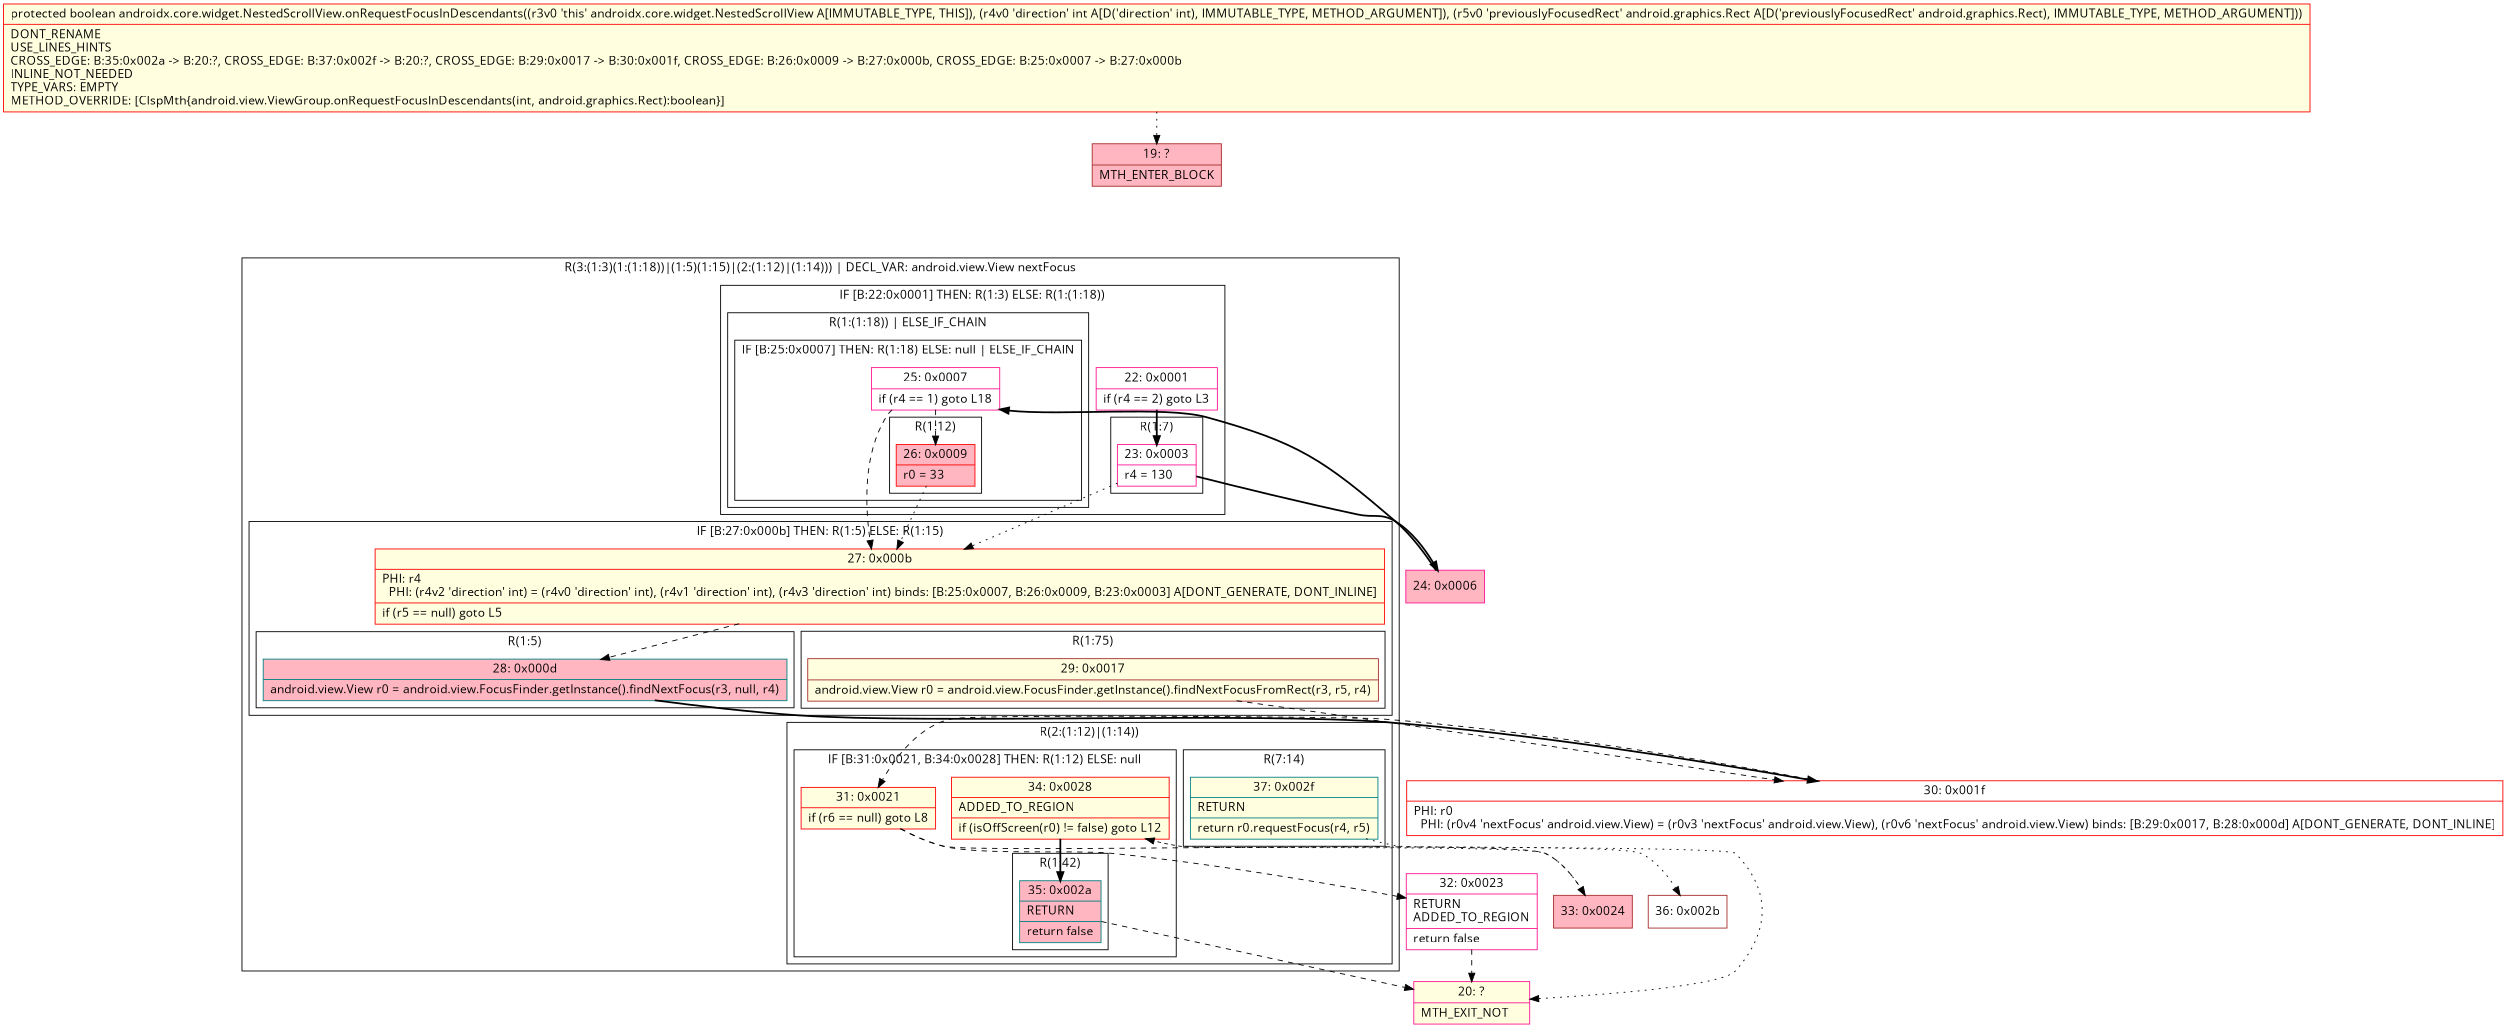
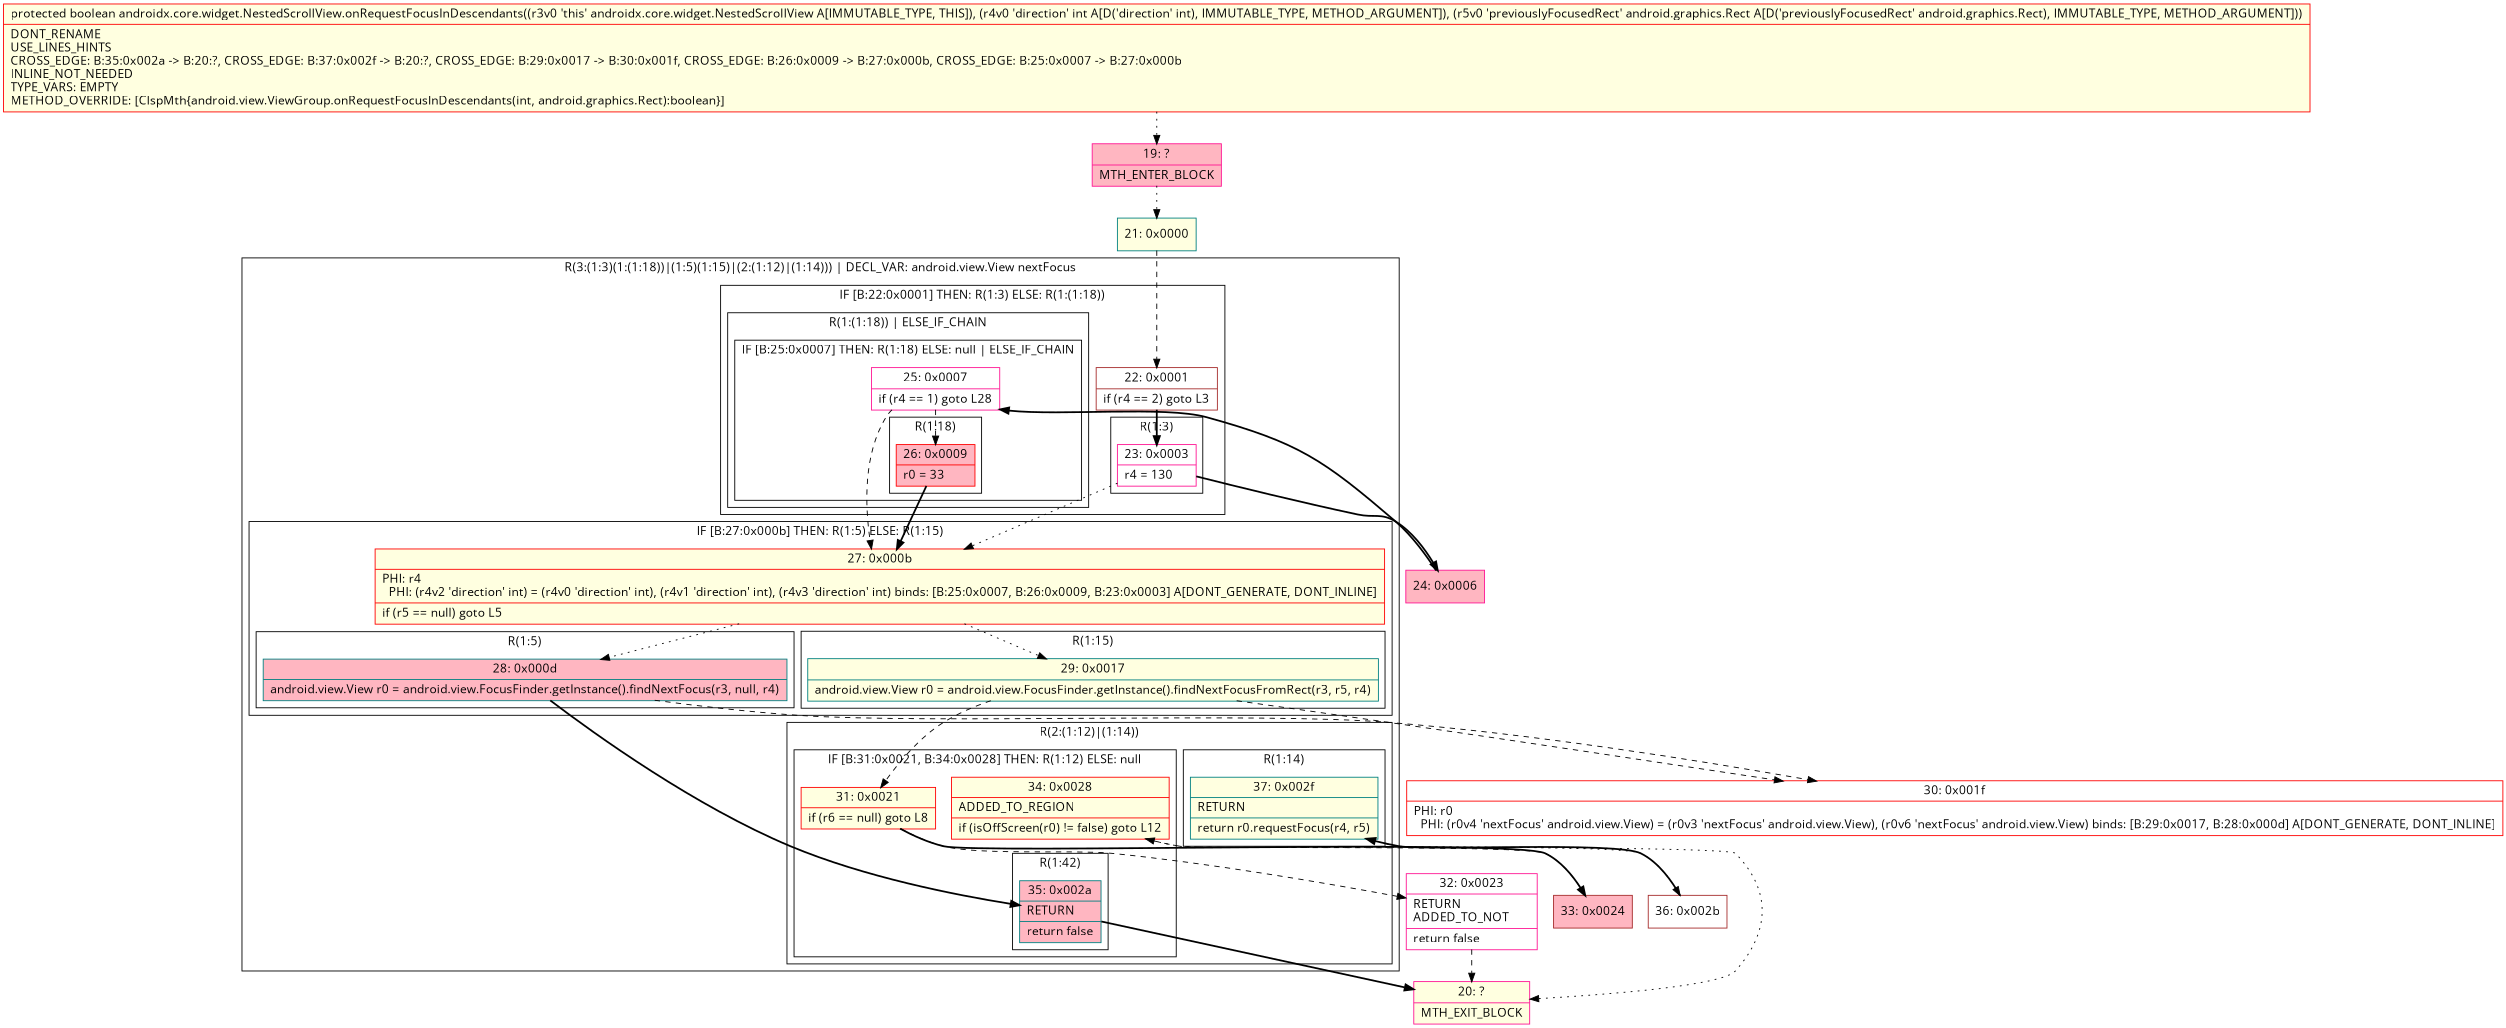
node "19: ?": color brown -> deeppink
node "21: 0x0000": added
node "22: 0x0001": color deeppink -> brown
node "25: 0x0007": text "if (r4 == 1) goto L18" -> "if (r4 == 1) goto L28"
cluster "R(1:12)": label "R(1:12)" -> "R(1:18)"
cluster "R(1:7)": label "R(1:7)" -> "R(1:3)"
edge "26: 0x0009" -> "27: 0x000b": style dotted -> bold
edge "27: 0x000b" -> "29: 0x0017": added
edge "27: 0x000b" -> "28: 0x000d": style dashed -> dotted
cluster "R(1:75)": label "R(1:75)" -> "R(1:15)"
node "29: 0x0017": color brown -> teal
edge "28: 0x000d" -> "30: 0x001f": style bold -> dashed
edge "30: 0x001f" -> "31: 0x0021": now "29: 0x0017" -> "31: 0x0021"
cluster "R(7:14)": label "R(7:14)" -> "R(1:14)"
edge "36: 0x002b" -> "37: 0x002f": added
edge "31: 0x0021" -> "33: 0x0024": style dashed -> bold
edge "33: 0x0024" -> "34: 0x0028": style dotted -> dashed
edge "34: 0x0028" -> "35: 0x002a": now "28: 0x000d" -> "35: 0x002a"
node "32: 0x0023": text "ADDED_TO_REGION" -> "ADDED_TO_NOT"
edge "35: 0x002a" -> "20: ?": style dashed -> bold
node "20: ?": text "MTH_EXIT_NOT" -> "MTH_EXIT_BLOCK"
